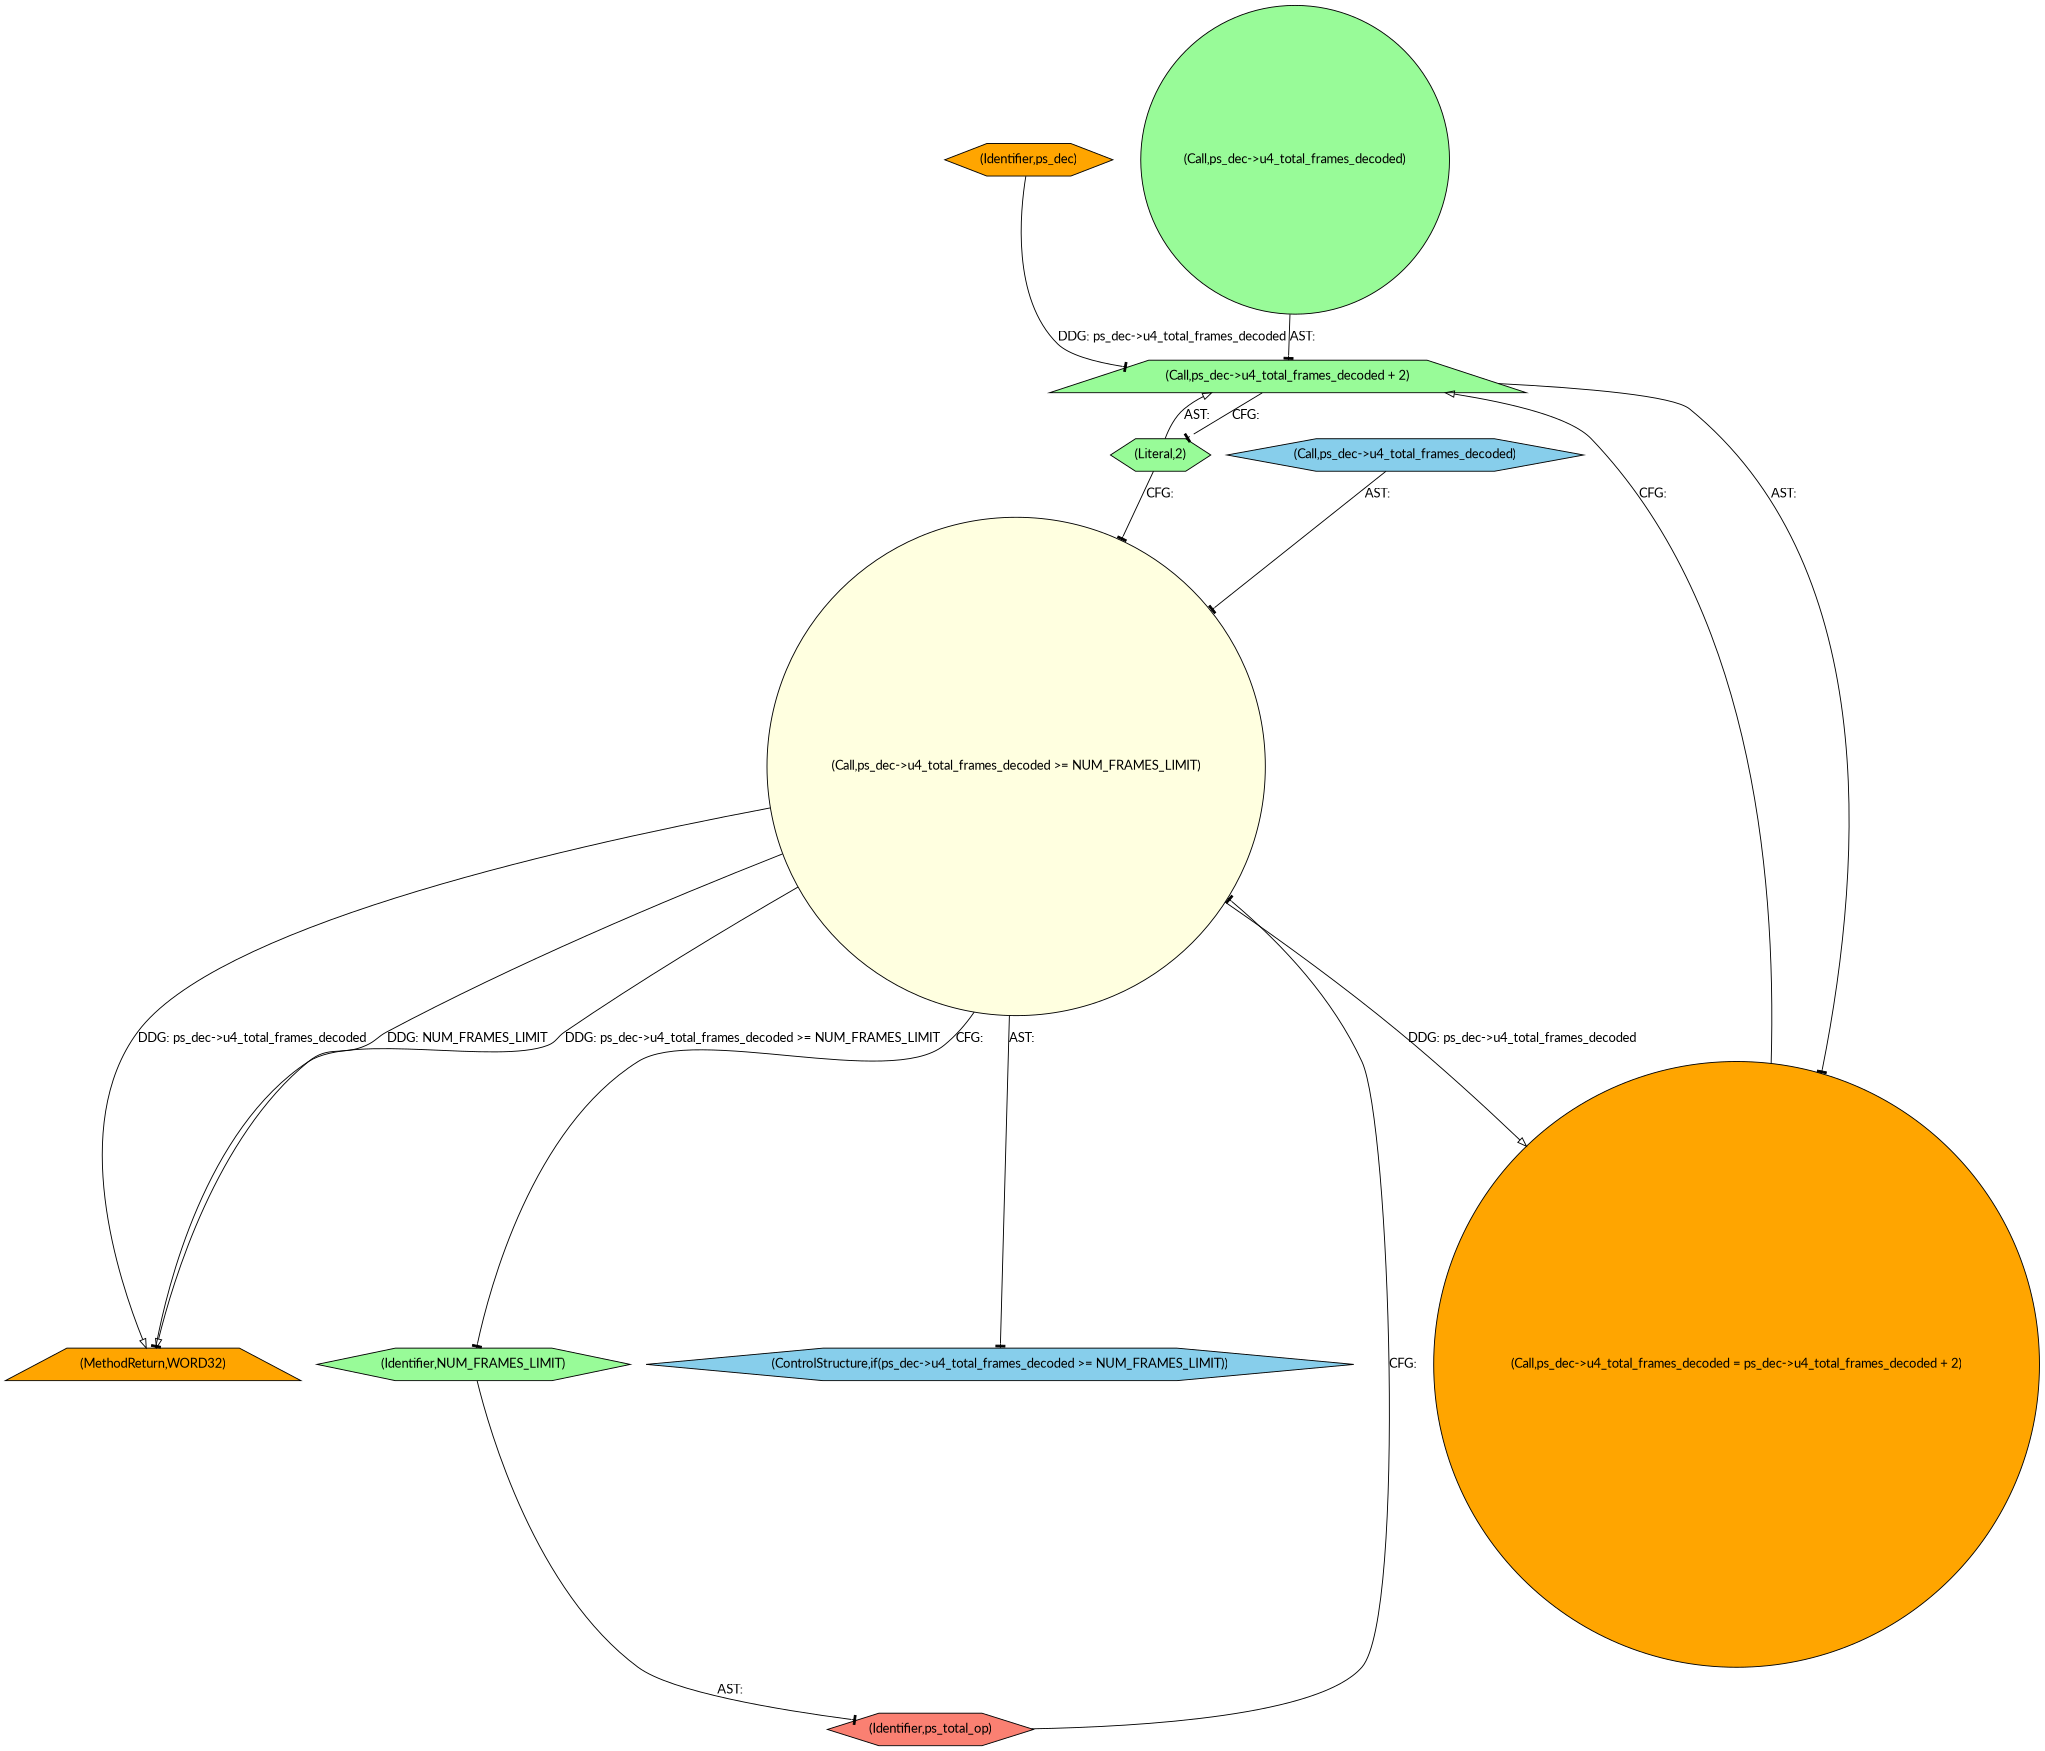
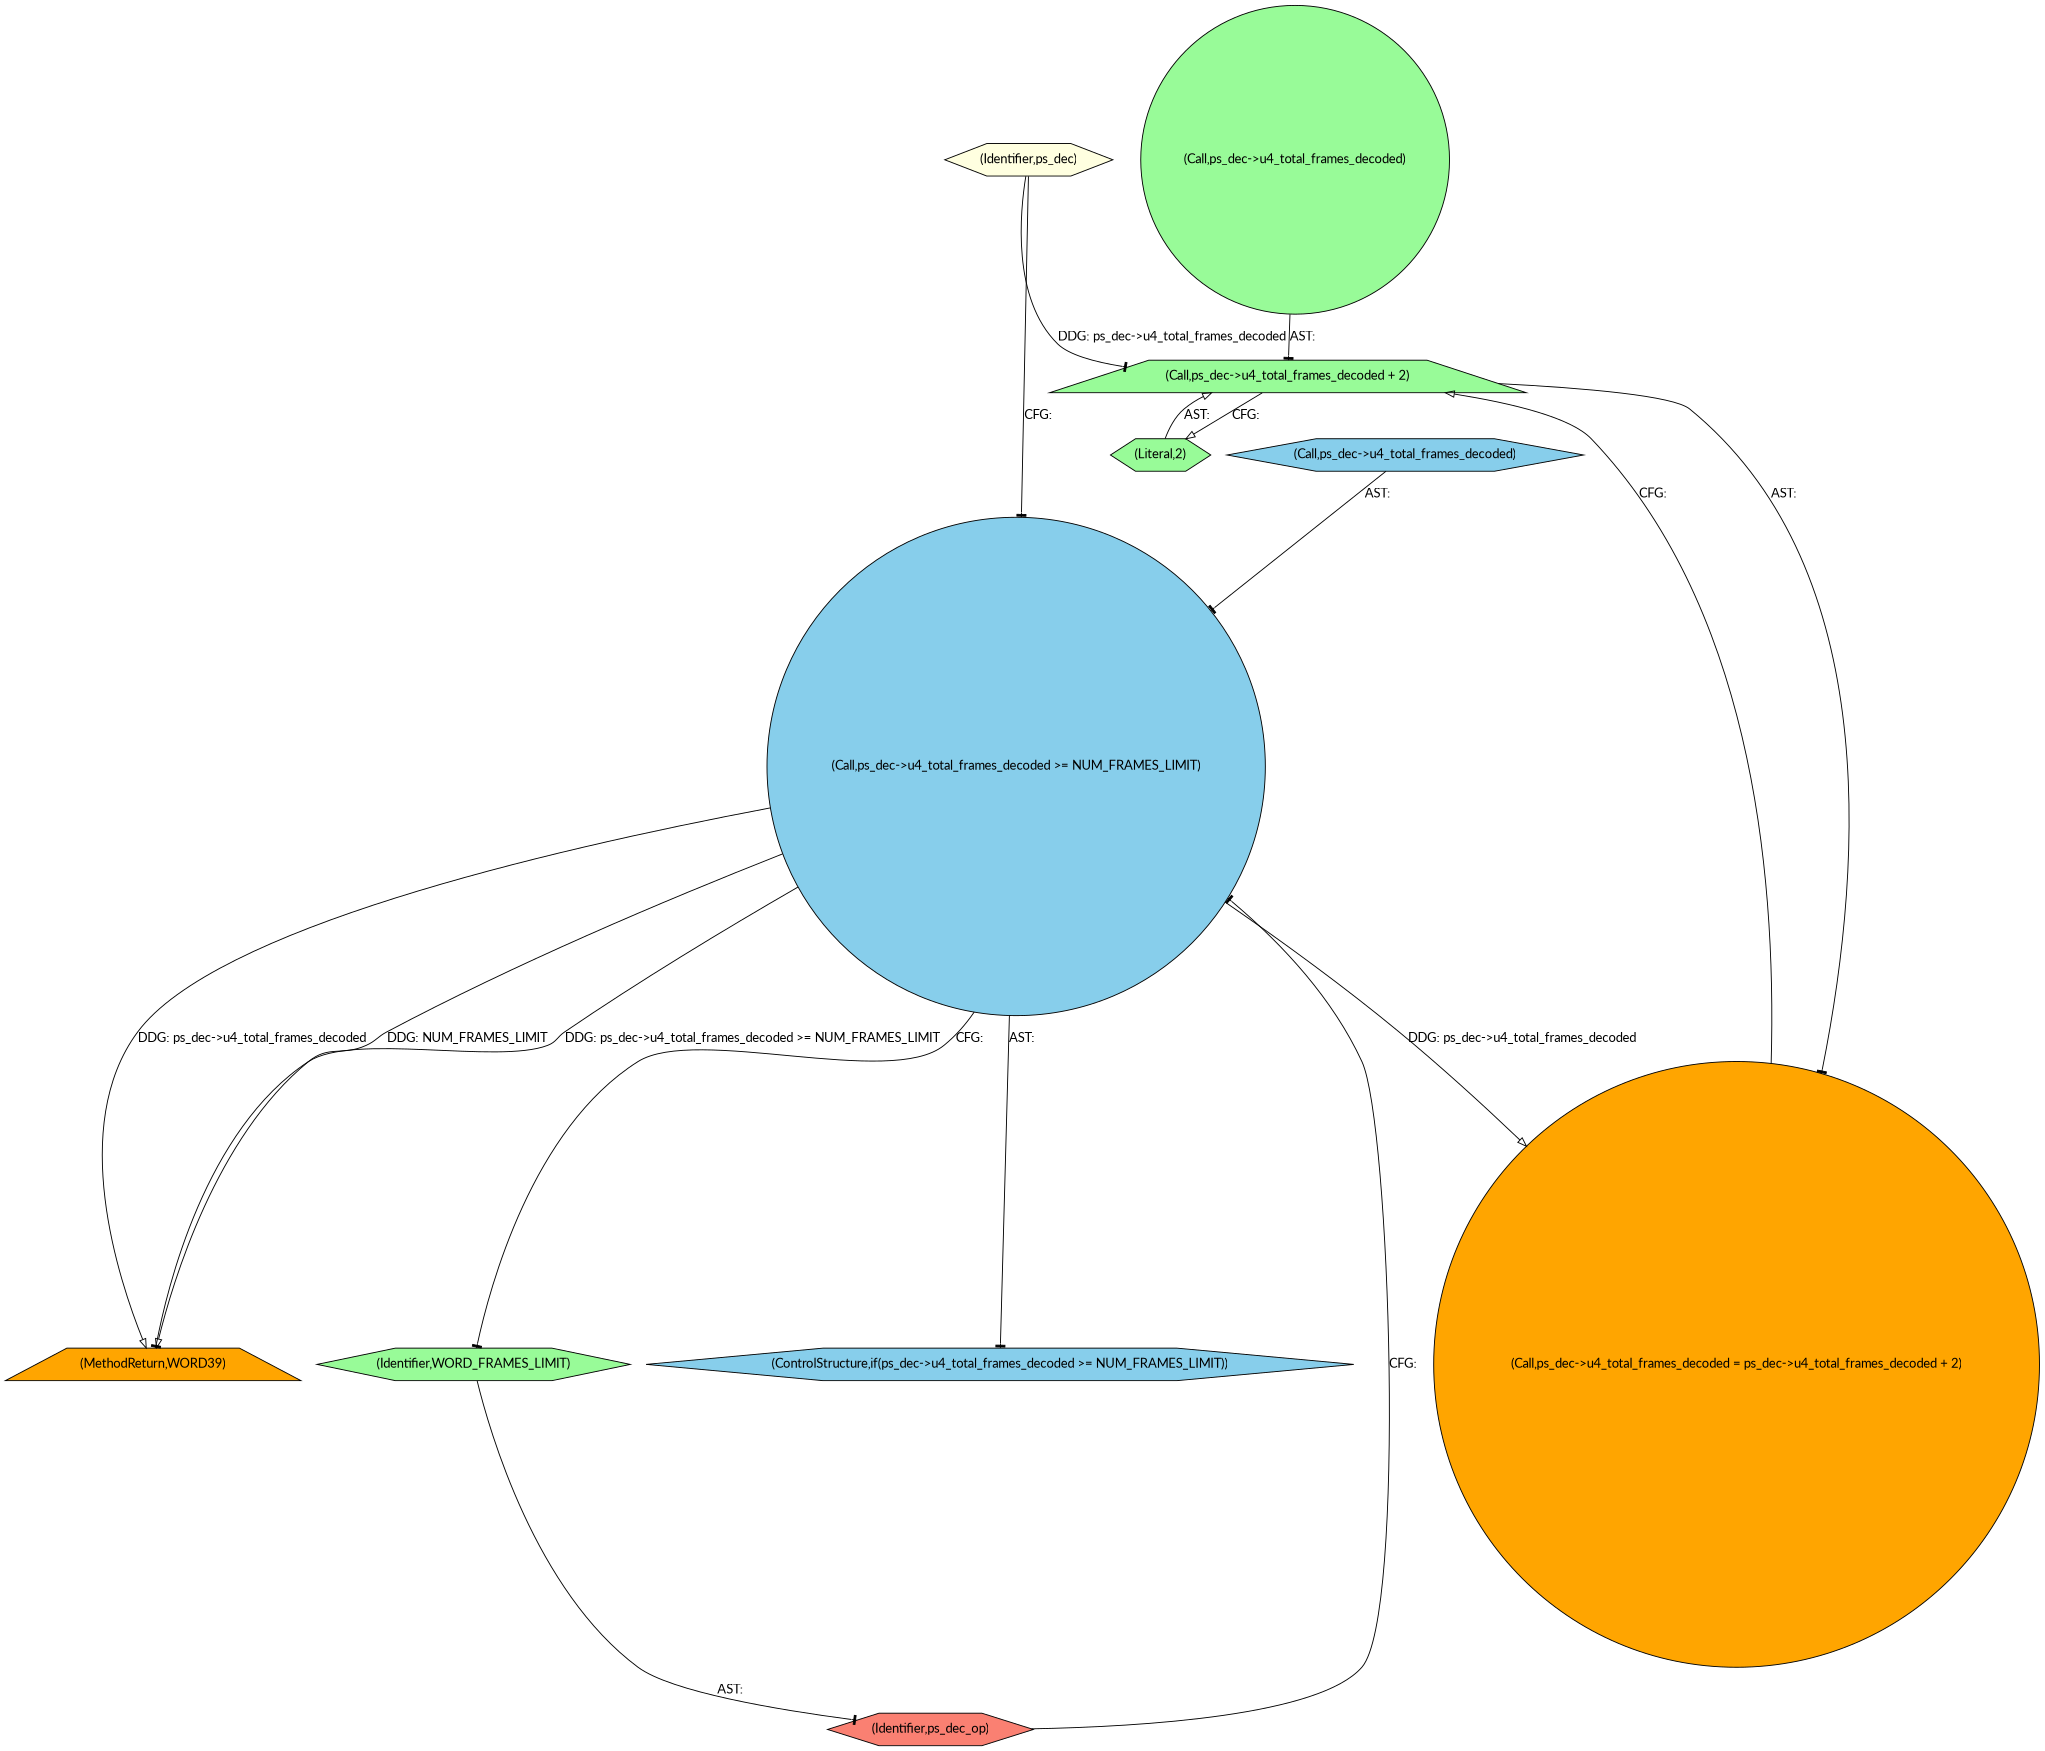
node "(Identifier,ps_dec)": fillcolor orange -> lightyellow
edge "(Call,ps_dec->u4_total_frames_decoded + 2)" -> "(Literal,2)": arrowhead tee -> onormal
edge "(Literal,2)" -> "(Call,ps_dec->u4_total_frames_decoded >= NUM_FRAMES_LIMIT)": now "(Identifier,ps_dec)" -> "(Call,ps_dec->u4_total_frames_decoded >= NUM_FRAMES_LIMIT)"
node "(Call,ps_dec->u4_total_frames_decoded >= NUM_FRAMES_LIMIT)": fillcolor lightyellow -> skyblue
node "(MethodReturn,WORD32)": label "(MethodReturn,WORD32)" -> "(MethodReturn,WORD39)"
node "(Identifier,NUM_FRAMES_LIMIT)": label "(Identifier,NUM_FRAMES_LIMIT)" -> "(Identifier,WORD_FRAMES_LIMIT)"
node "(Identifier,ps_total_op)": label "(Identifier,ps_total_op)" -> "(Identifier,ps_dec_op)"
